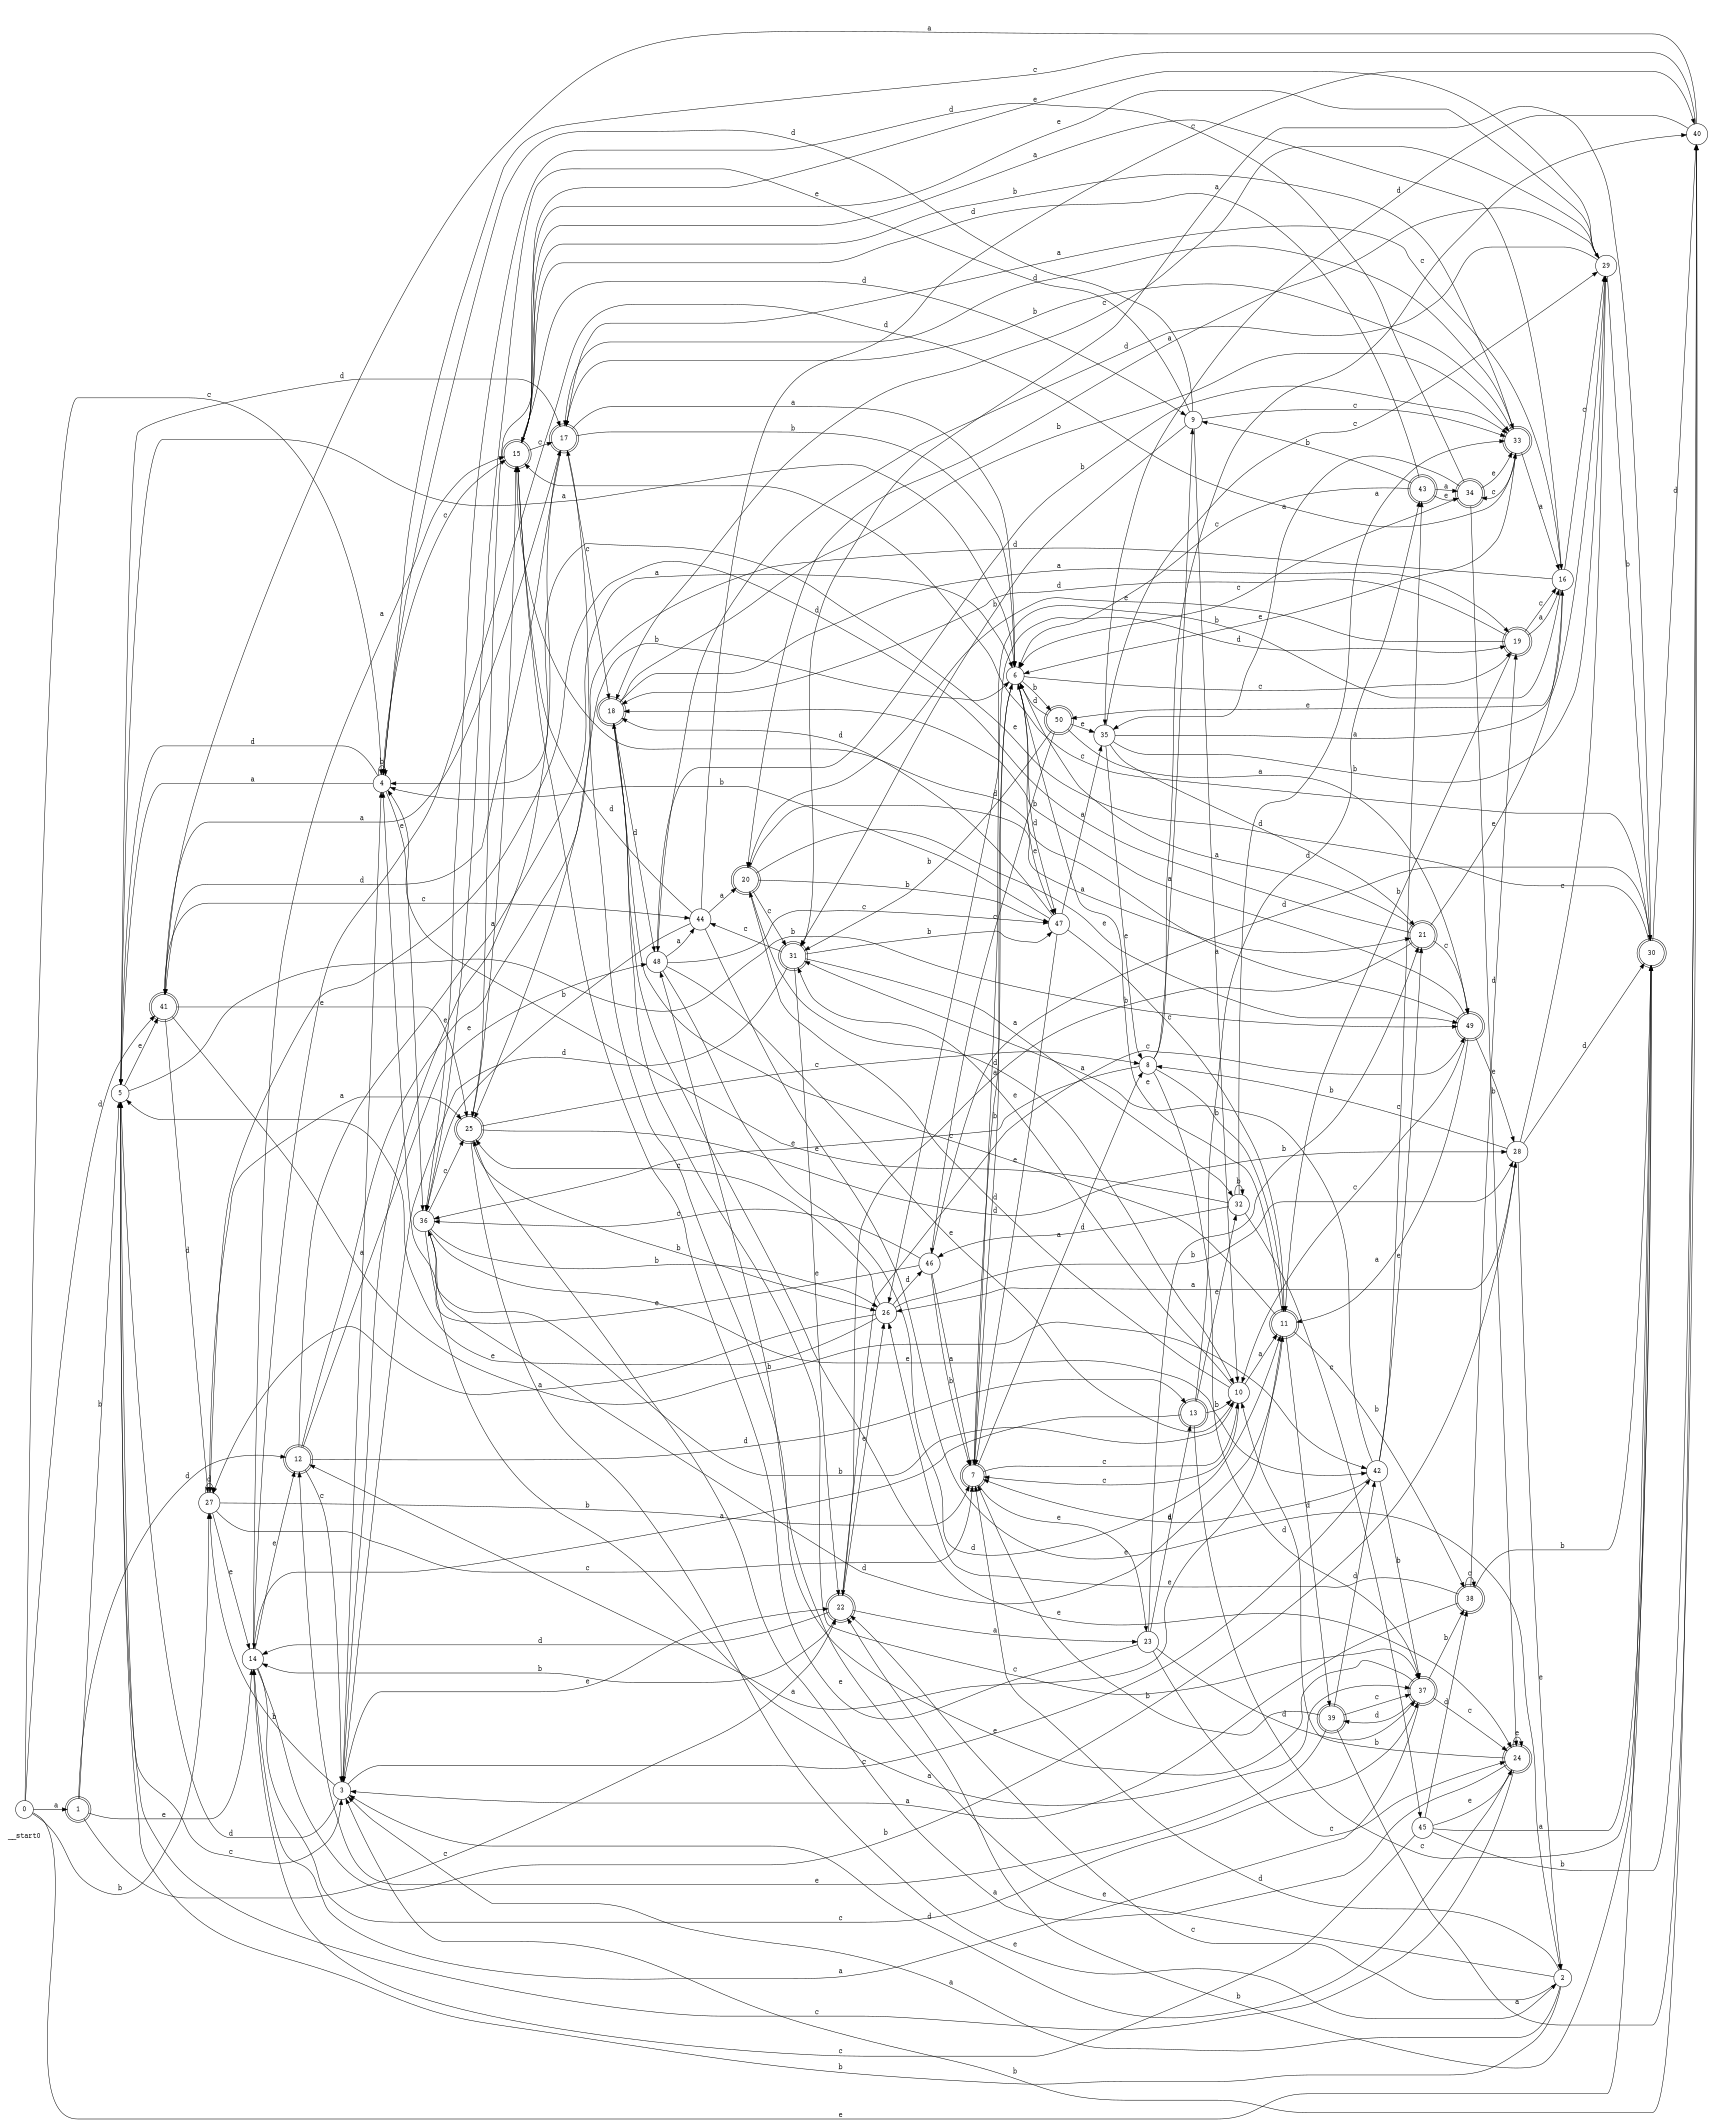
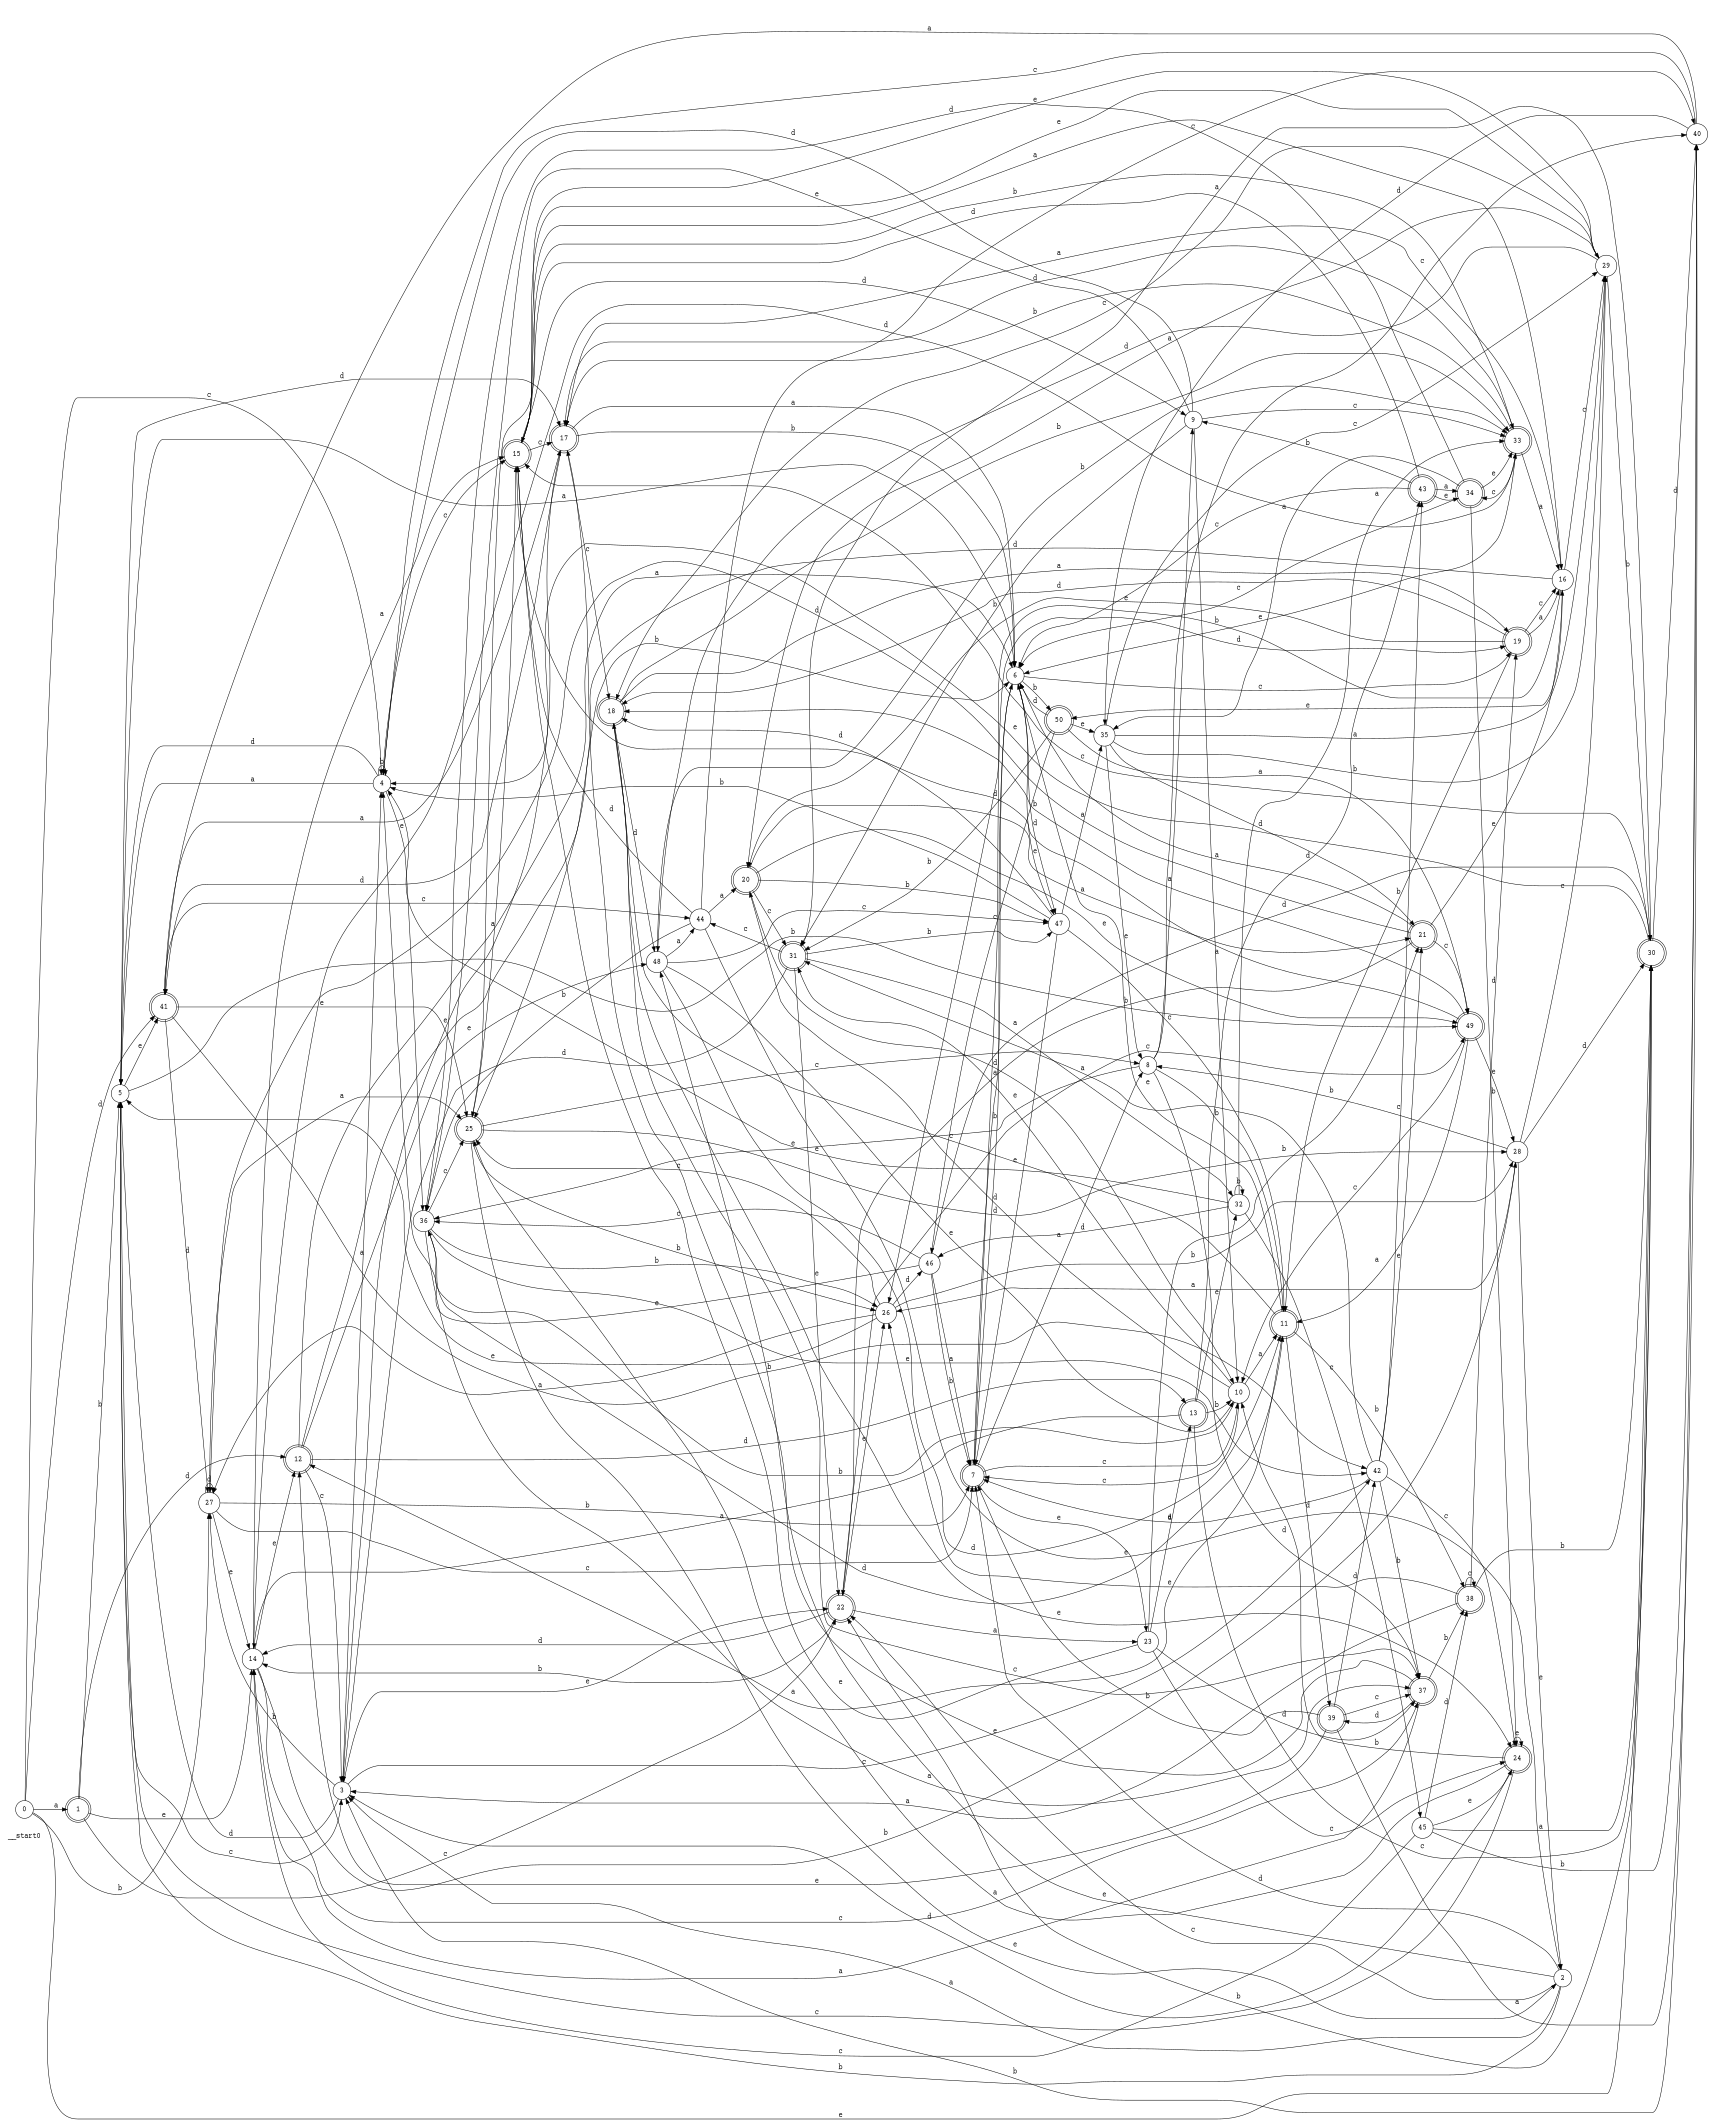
edge "37" -> "24": now "42" -> "24"
